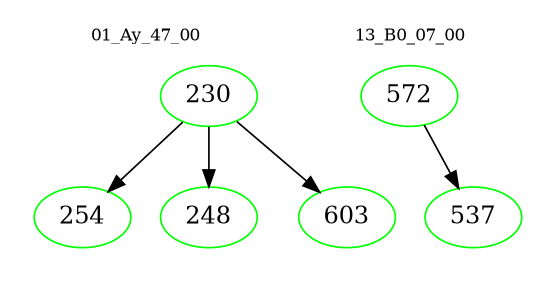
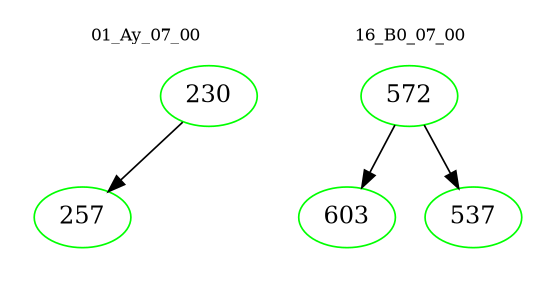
cluster "01_Ay_47_00": label "01_Ay_47_00" -> "01_Ay_07_00"
cluster "13_B0_07_00": label "13_B0_07_00" -> "16_B0_07_00"
edge "230" -> "603": now "572" -> "603"
node "254": label "254" -> "257"
node "248": removed
